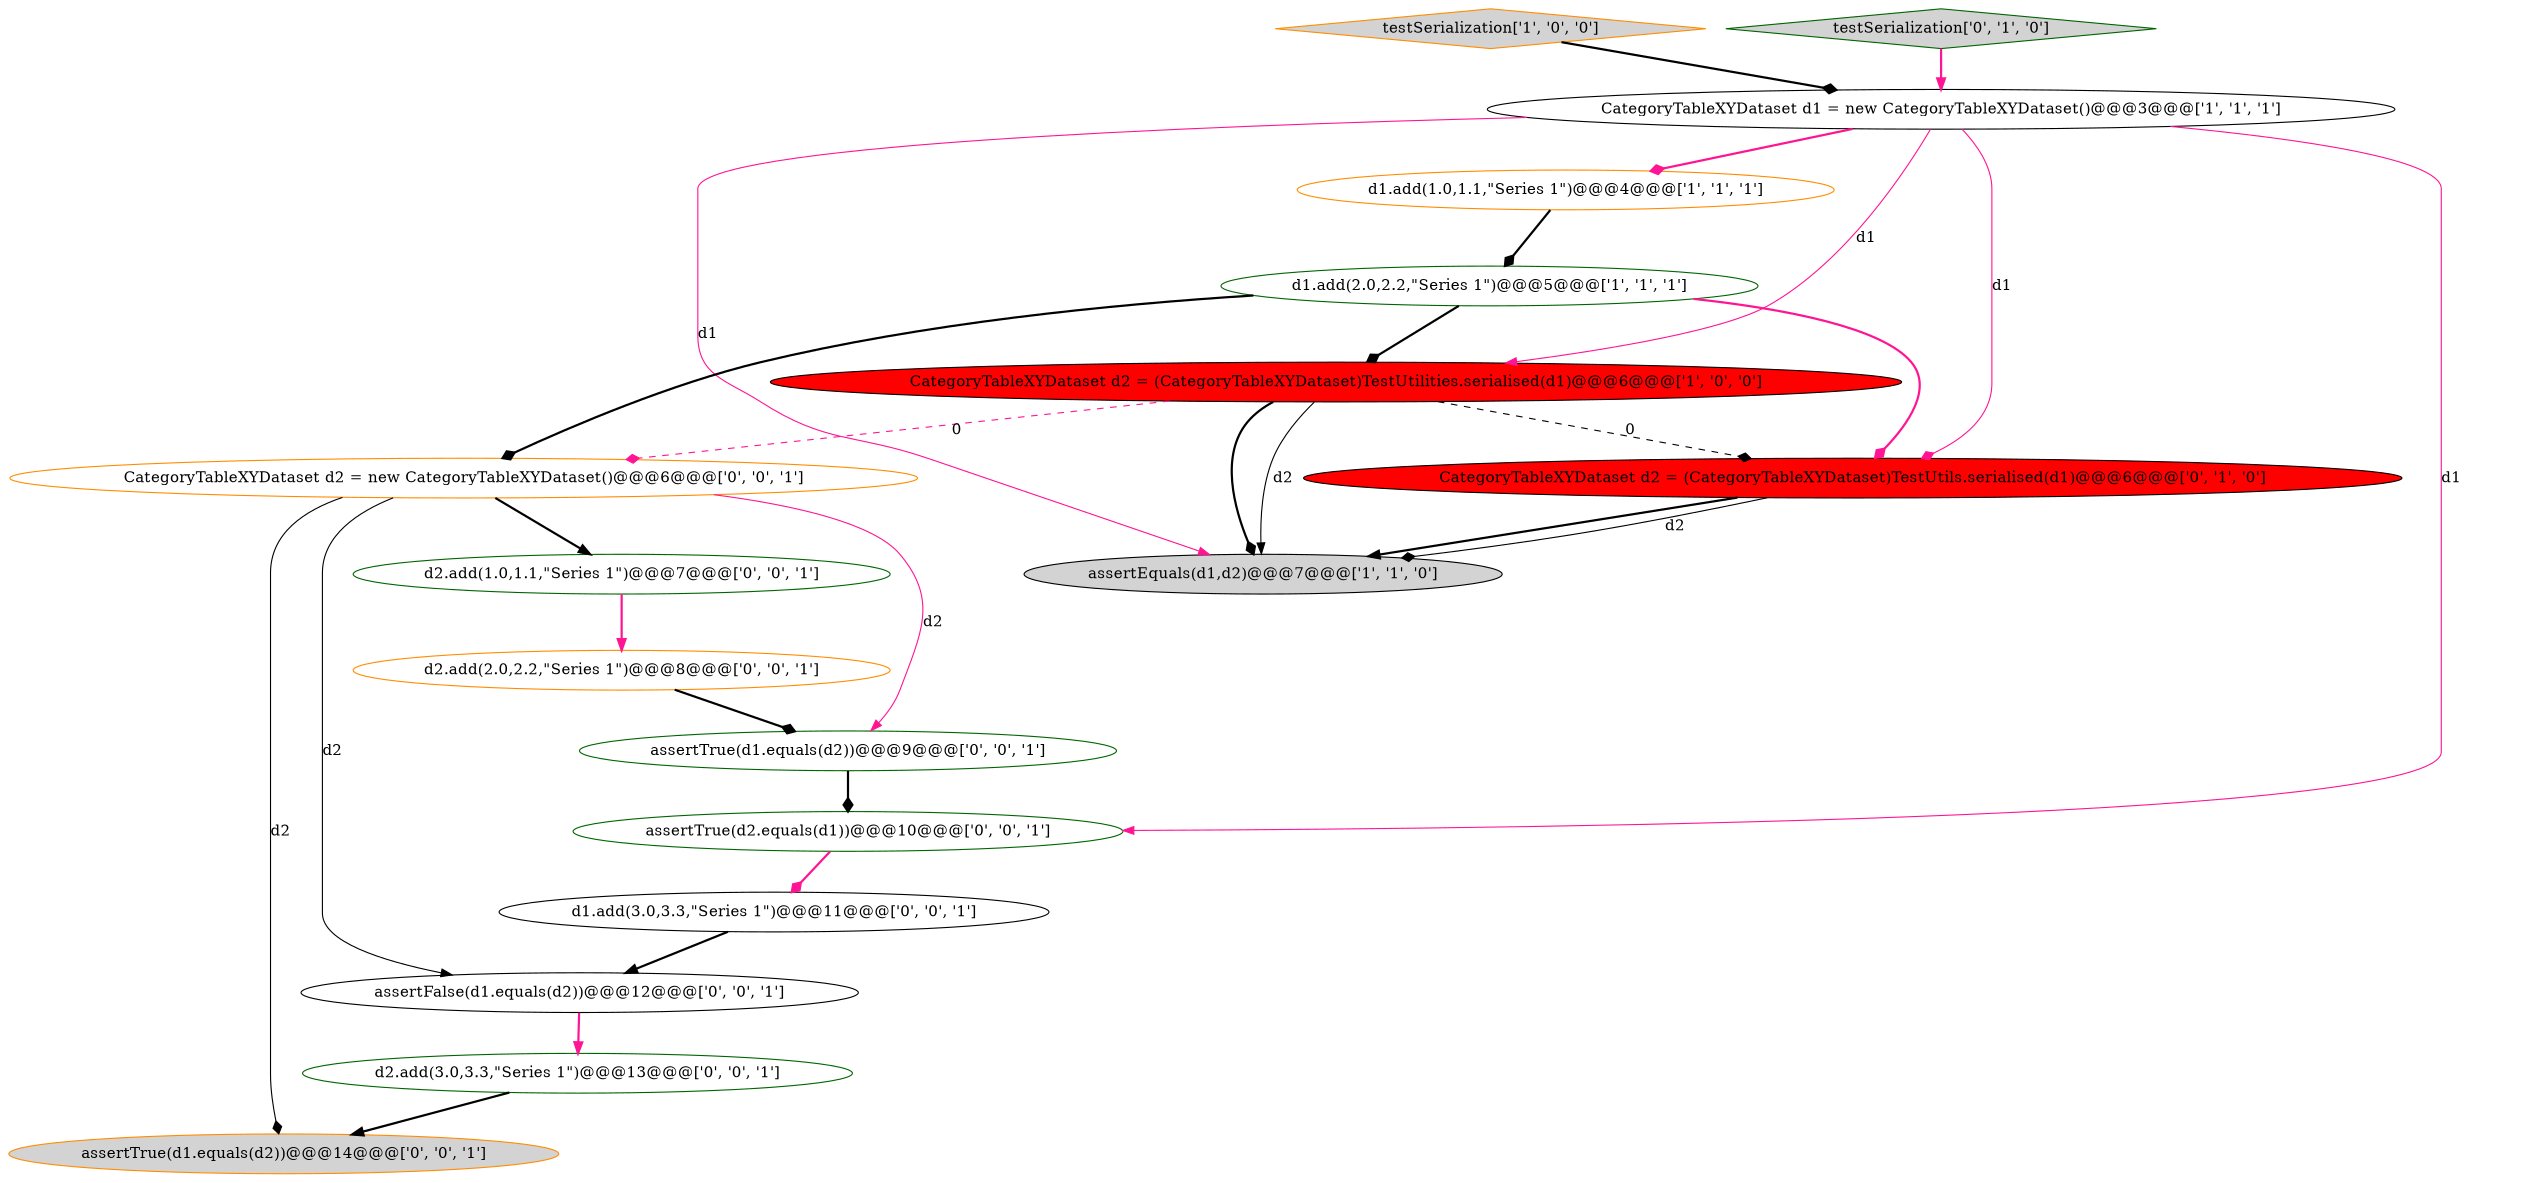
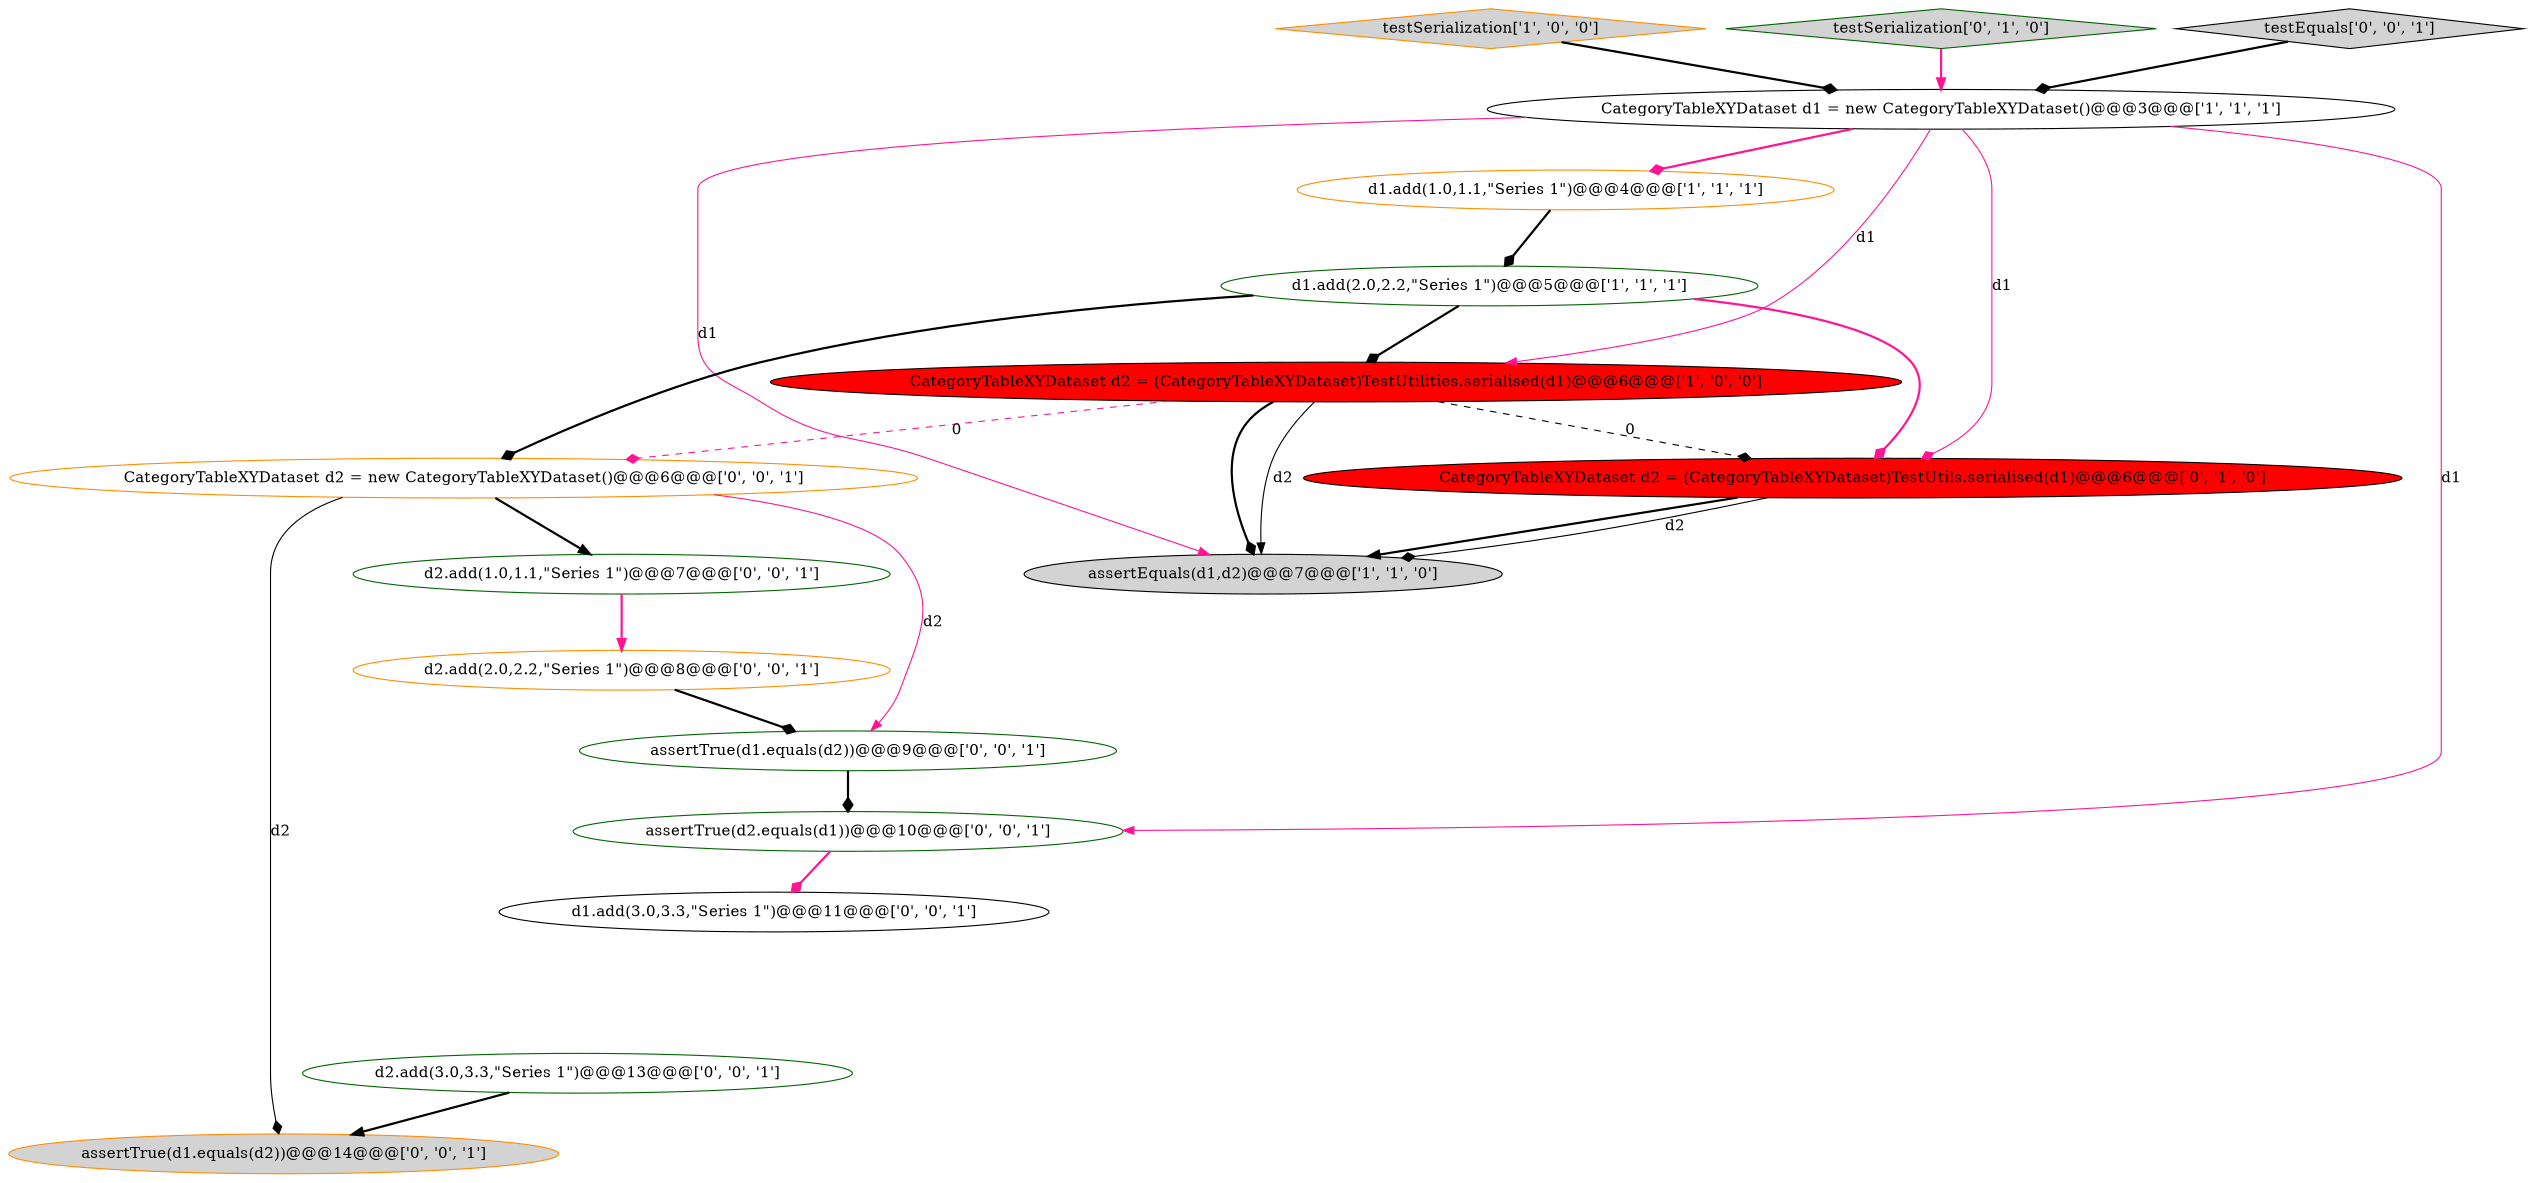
node "testEquals['0', '0', '1']": added
node "assertFalse(d1.equals(d2))@@@12@@@['0', '0', '1']": removed
